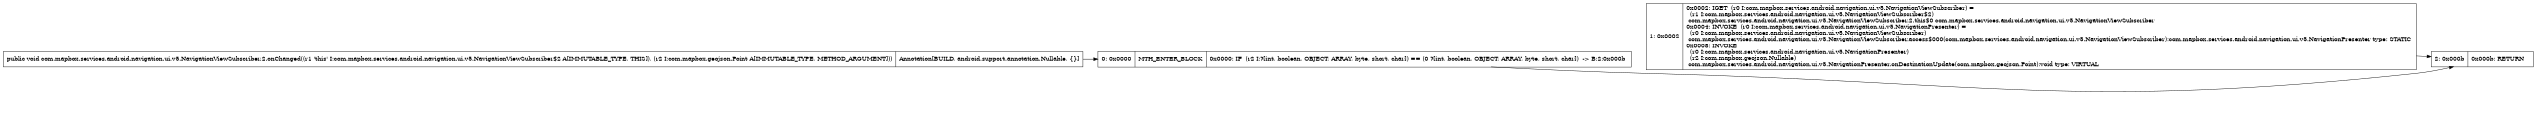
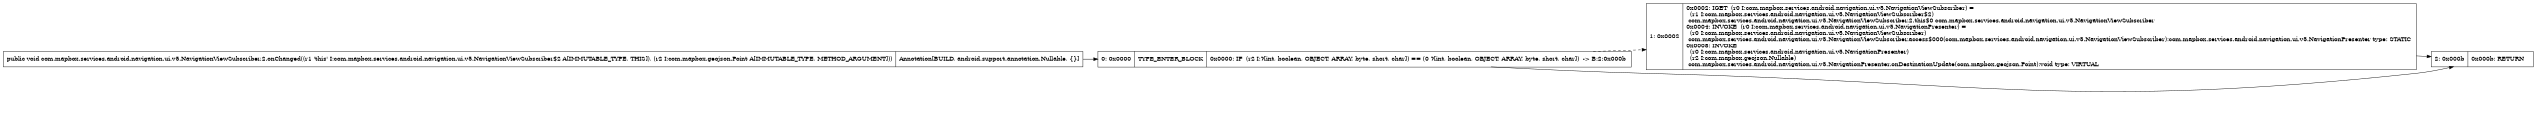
edge "0: 0x0000" -> "1: 0x0002": added
node "0: 0x0000": text "MTH_ENTER_BLOCK" -> "TYPE_ENTER_BLOCK"
